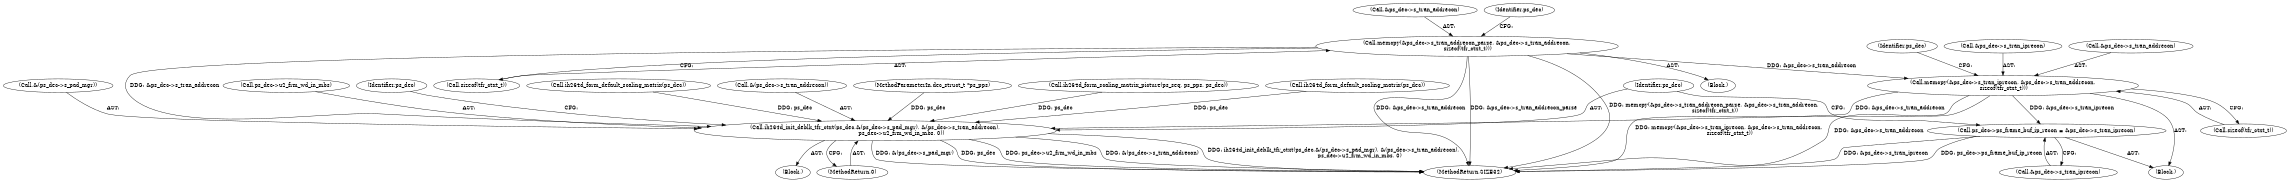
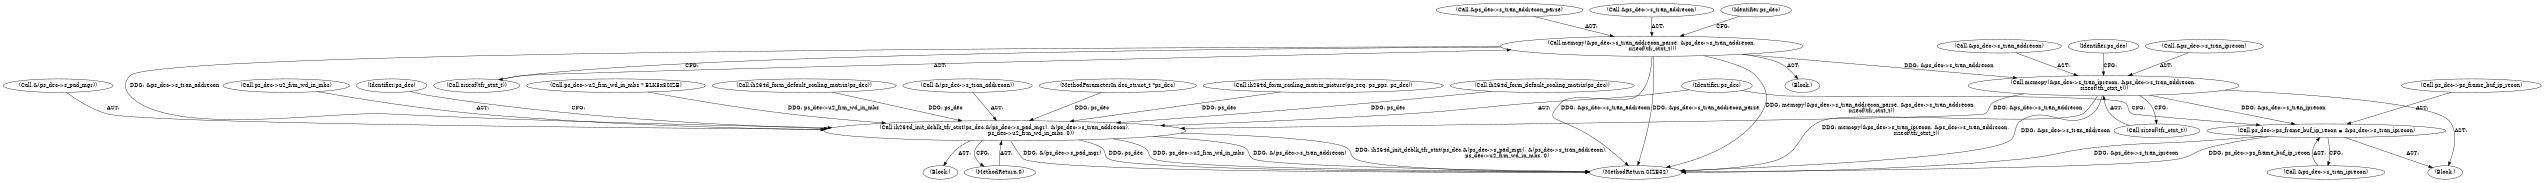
node "(Call,&ps_dec->s_tran_addrecon_parse)": added
node "(Call,ps_dec->u2_frm_wd_in_mbs * BLK8x8SIZE)": added
node "(MethodParameterIn,dec_struct_t *ps_pps)": label "(MethodParameterIn,dec_struct_t *ps_pps)" -> "(MethodParameterIn,dec_struct_t *ps_dec)"
node "(Call,ps_dec->ps_frame_buf_ip_recon)": added
